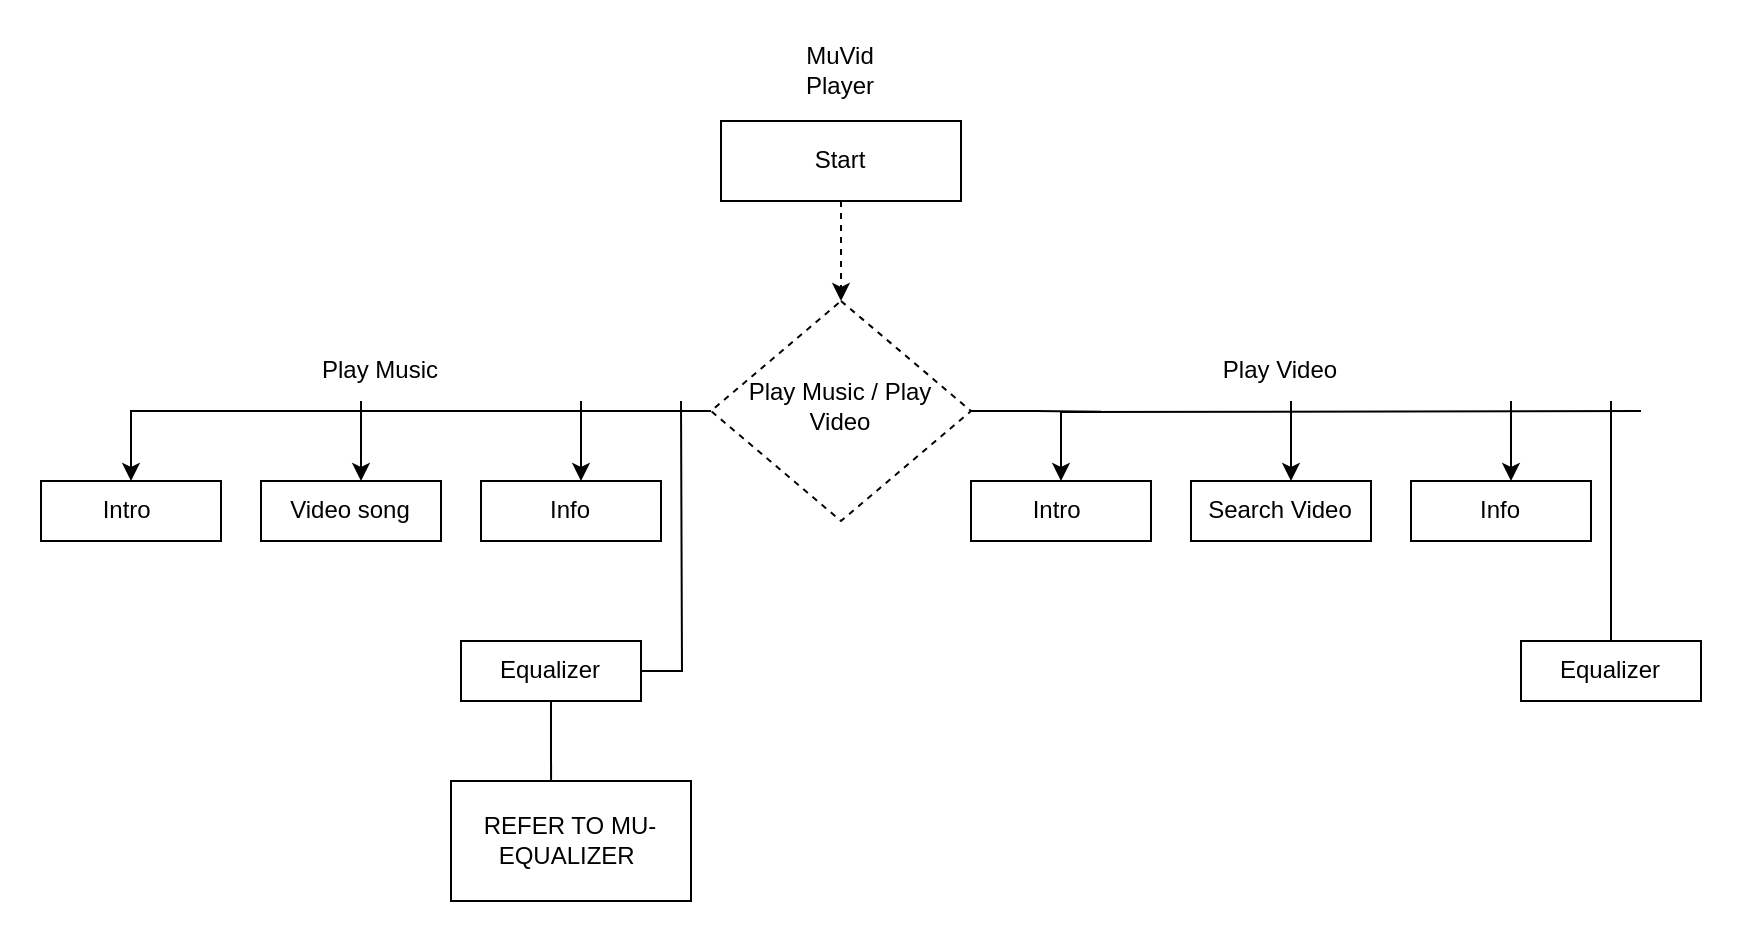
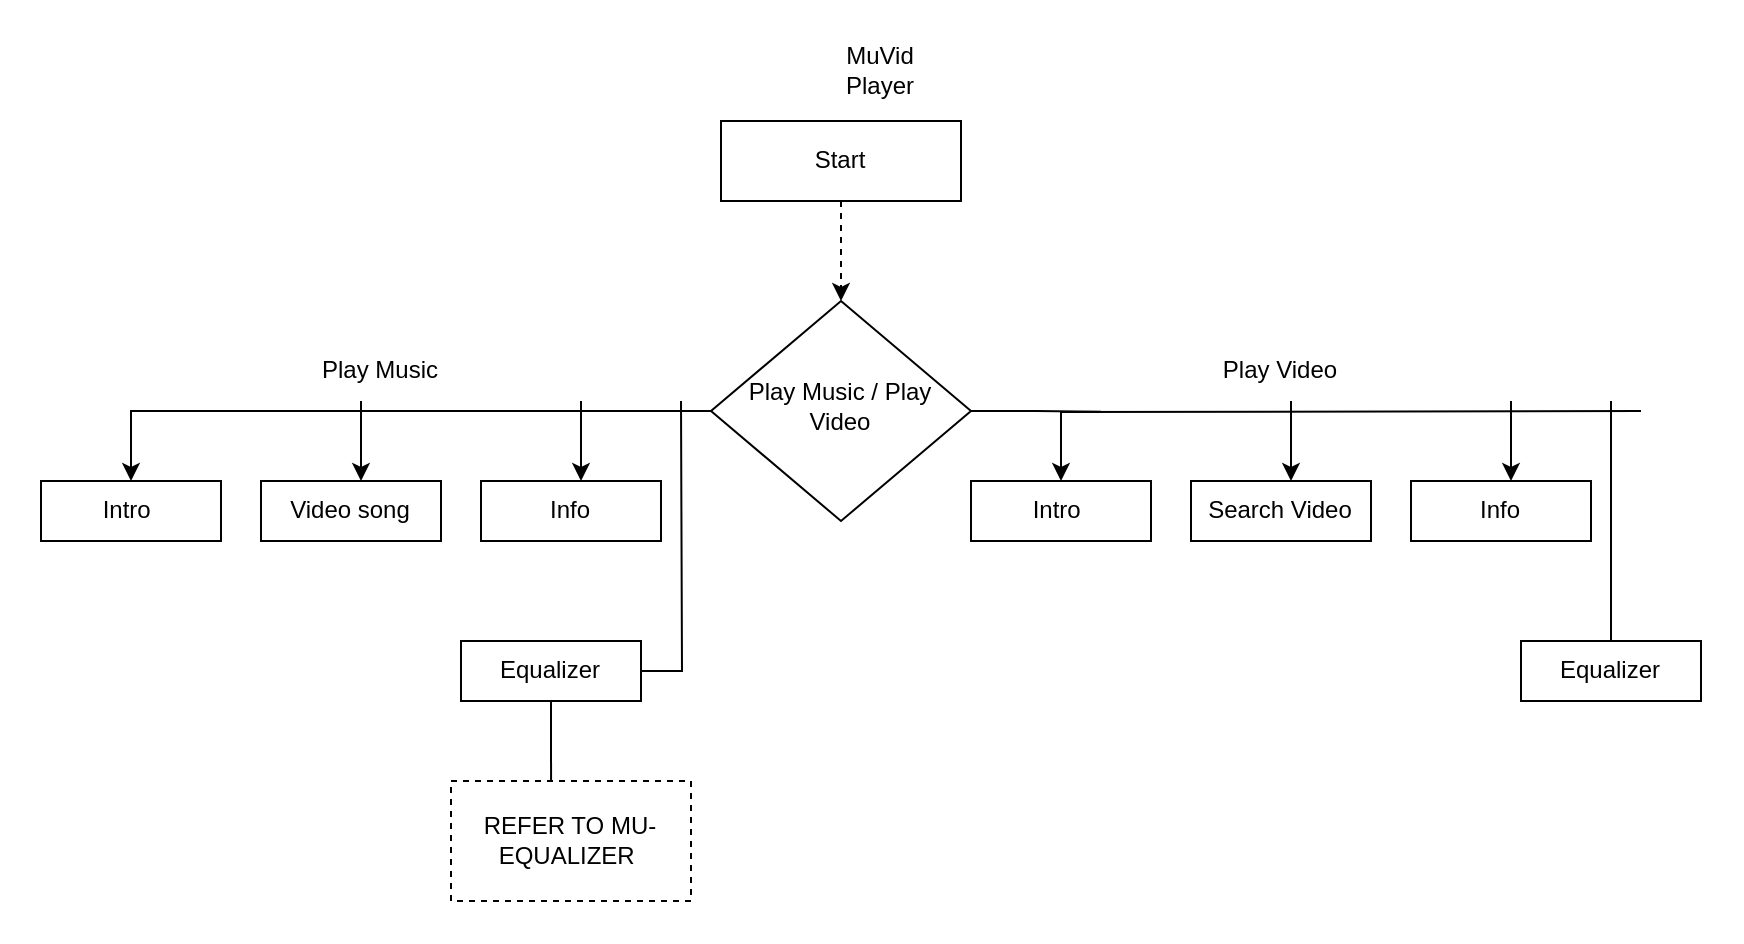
node "MuVid Player": moved (841, 71) -> (881, 71)
node "Play Music / Play Video": style dashed -> solid
node "REFER TO MU-EQUALIZER": style solid -> dashed
